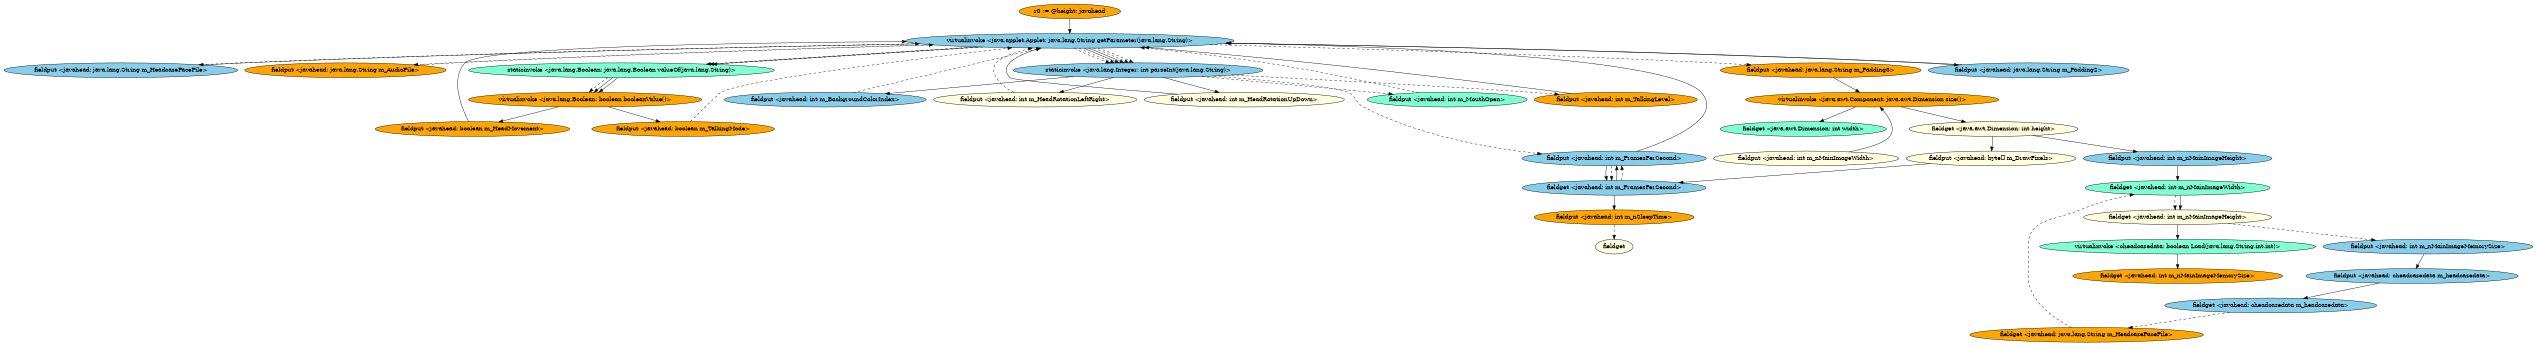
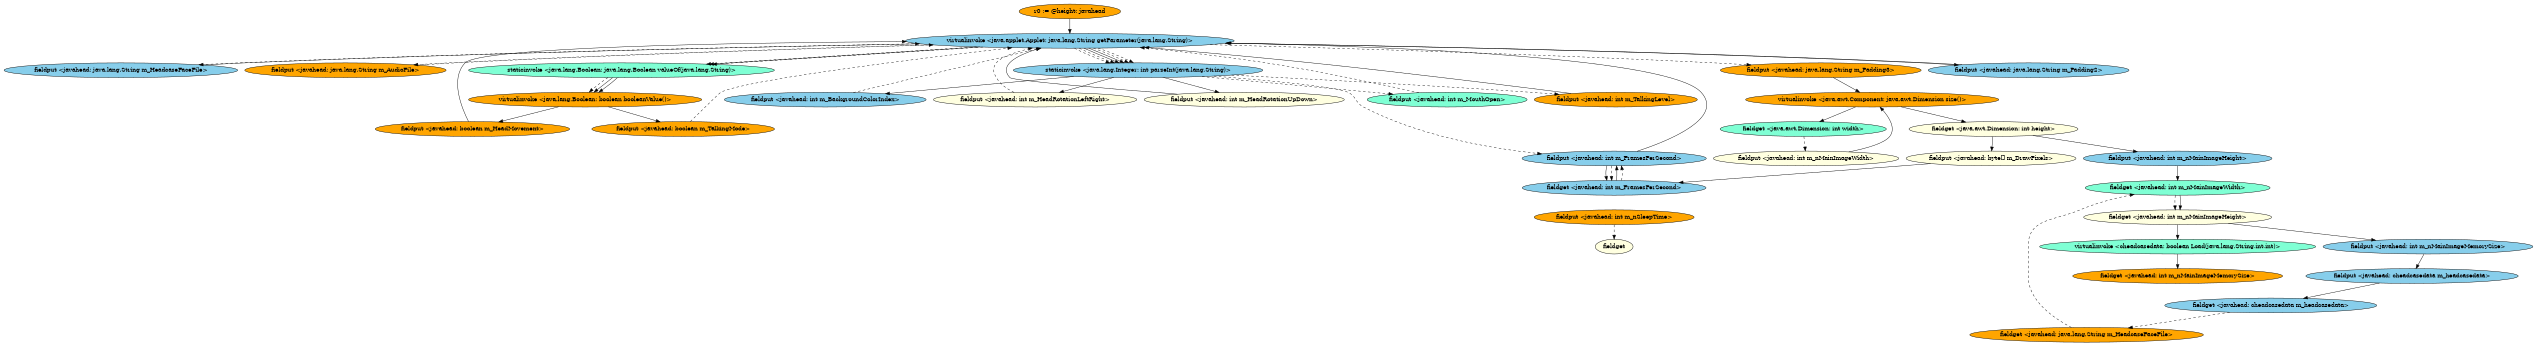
edge "fieldget <java.awt.Dimension: int width>" -> "fieldput <javahead: int m_nMainImageWidth>": added
edge "fieldget <javahead: int m_FramesPerSecond>" -> "fieldput <javahead: int m_nSleepTime>": removed
edge "fieldget <javahead: int m_nMainImageHeight>" -> "fieldput <javahead: int m_nMainImageMemorySize>": style dashed -> solid
